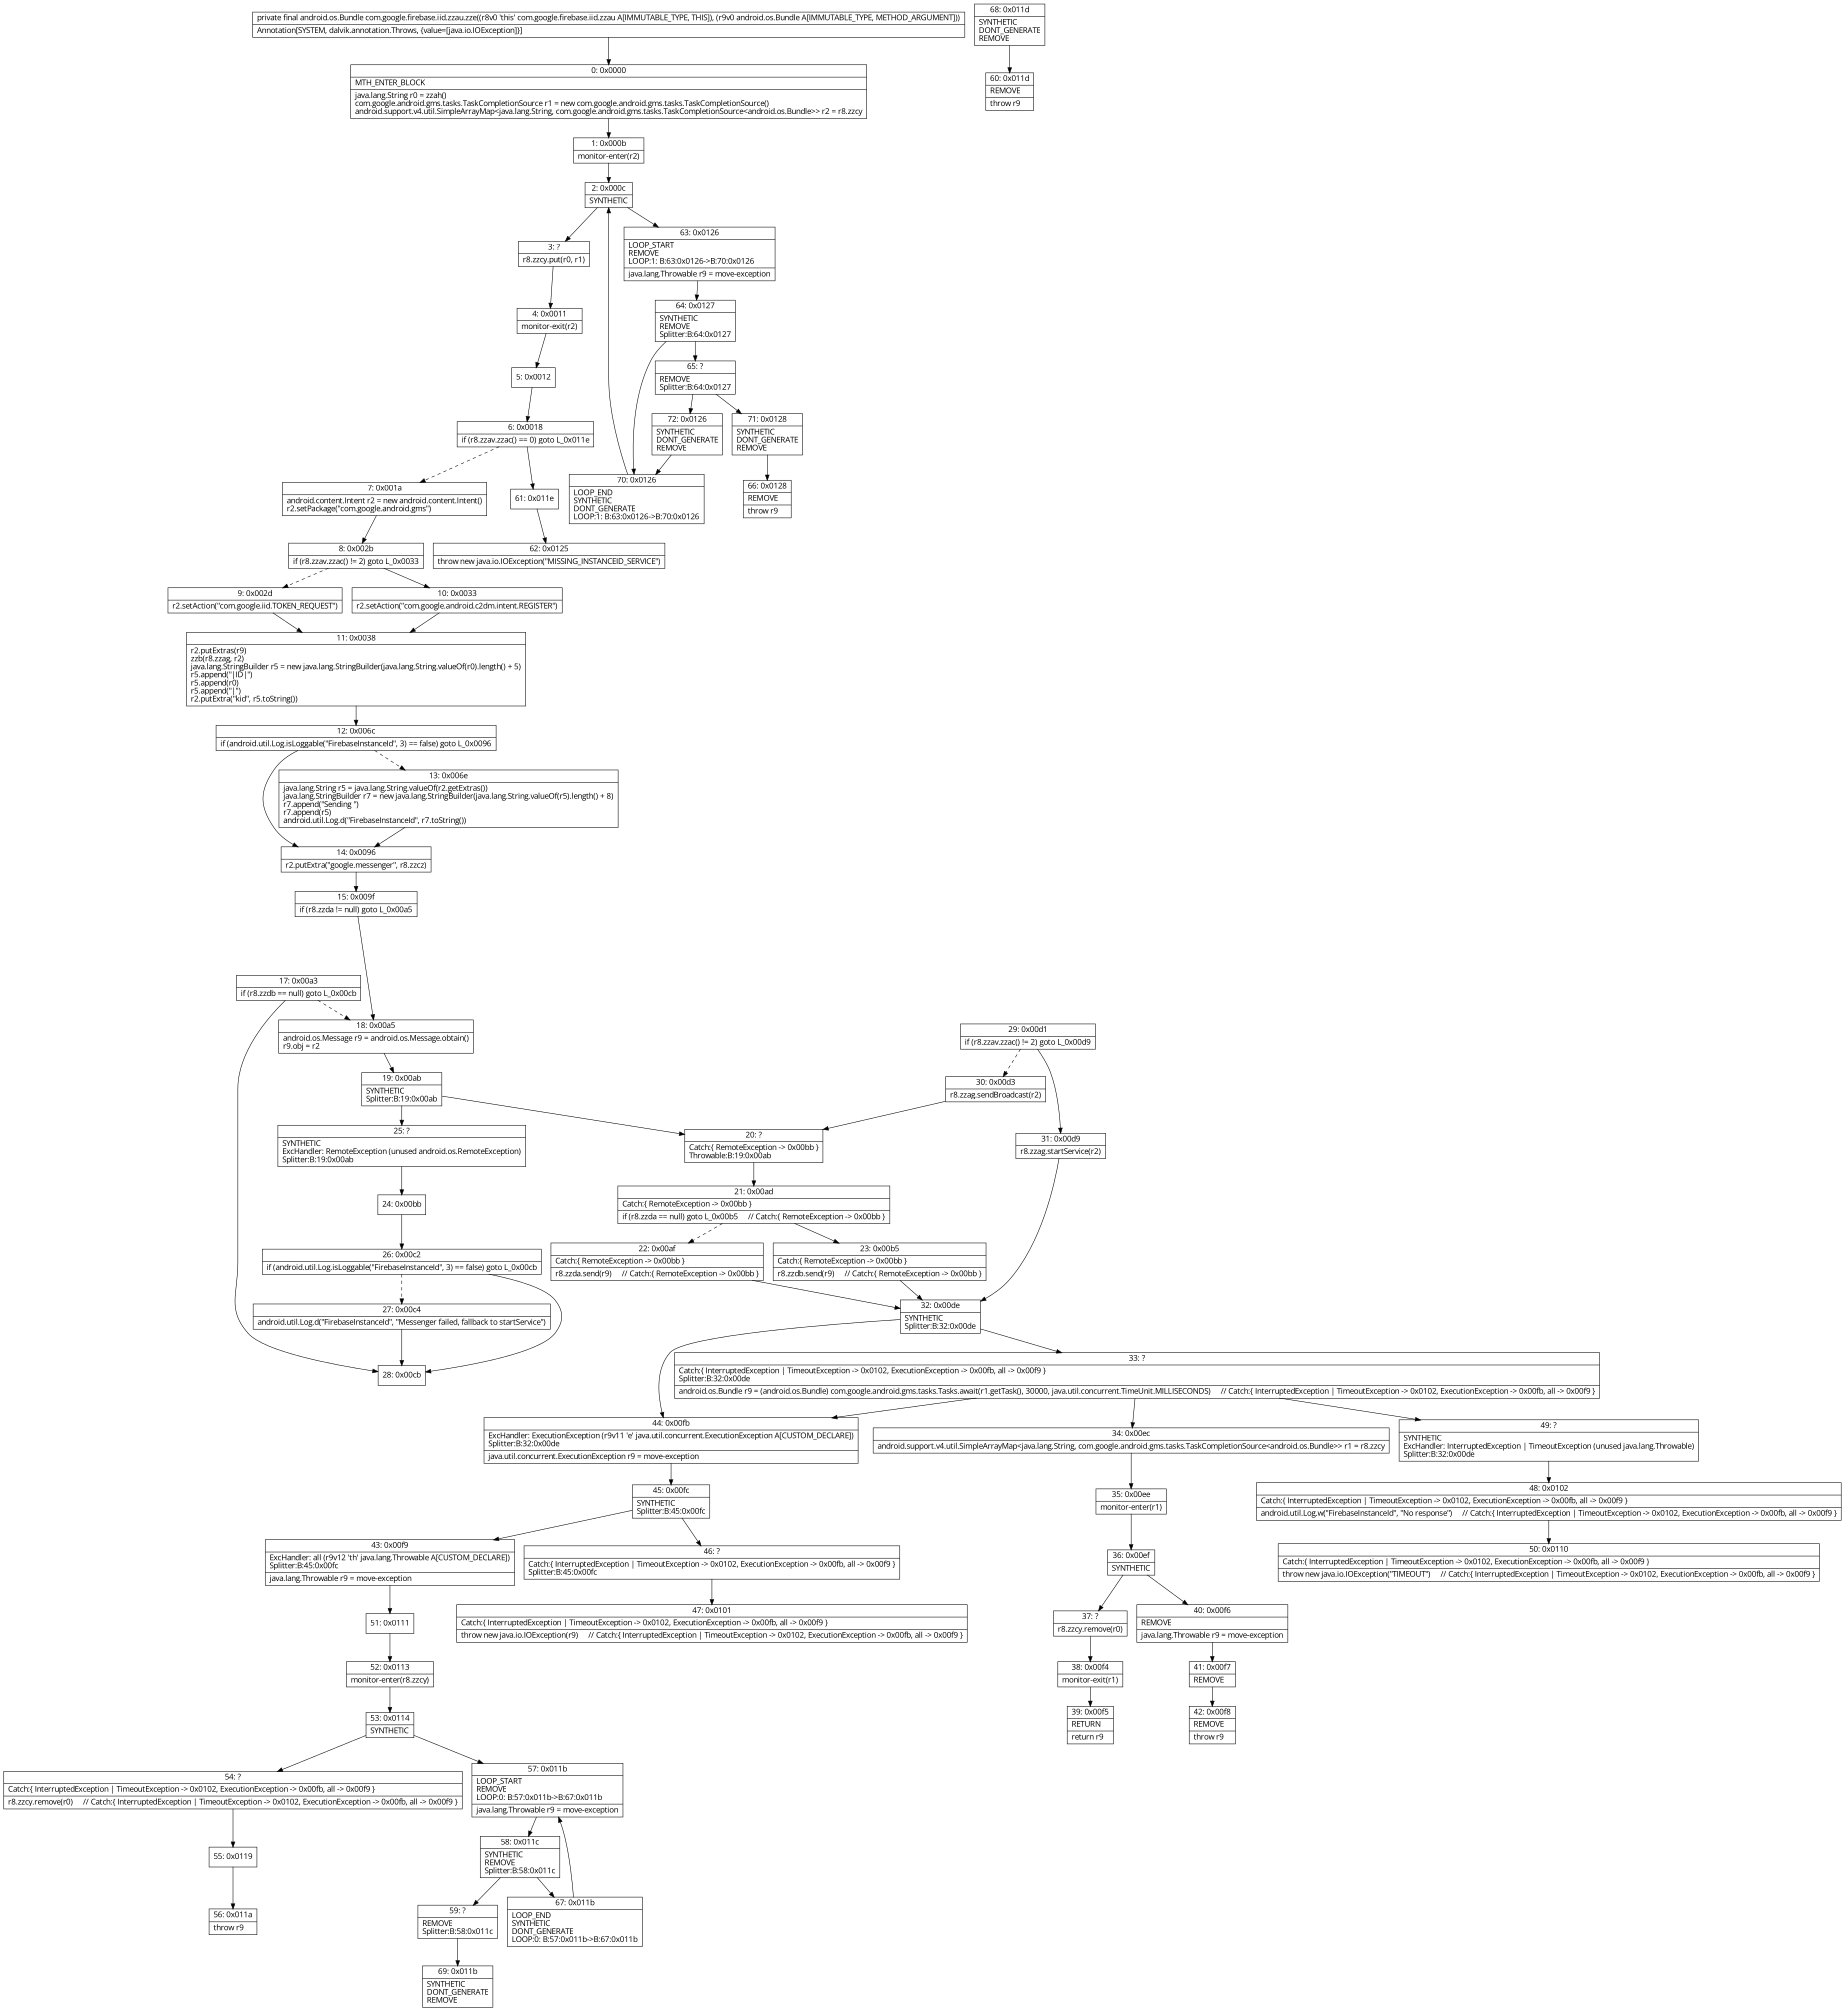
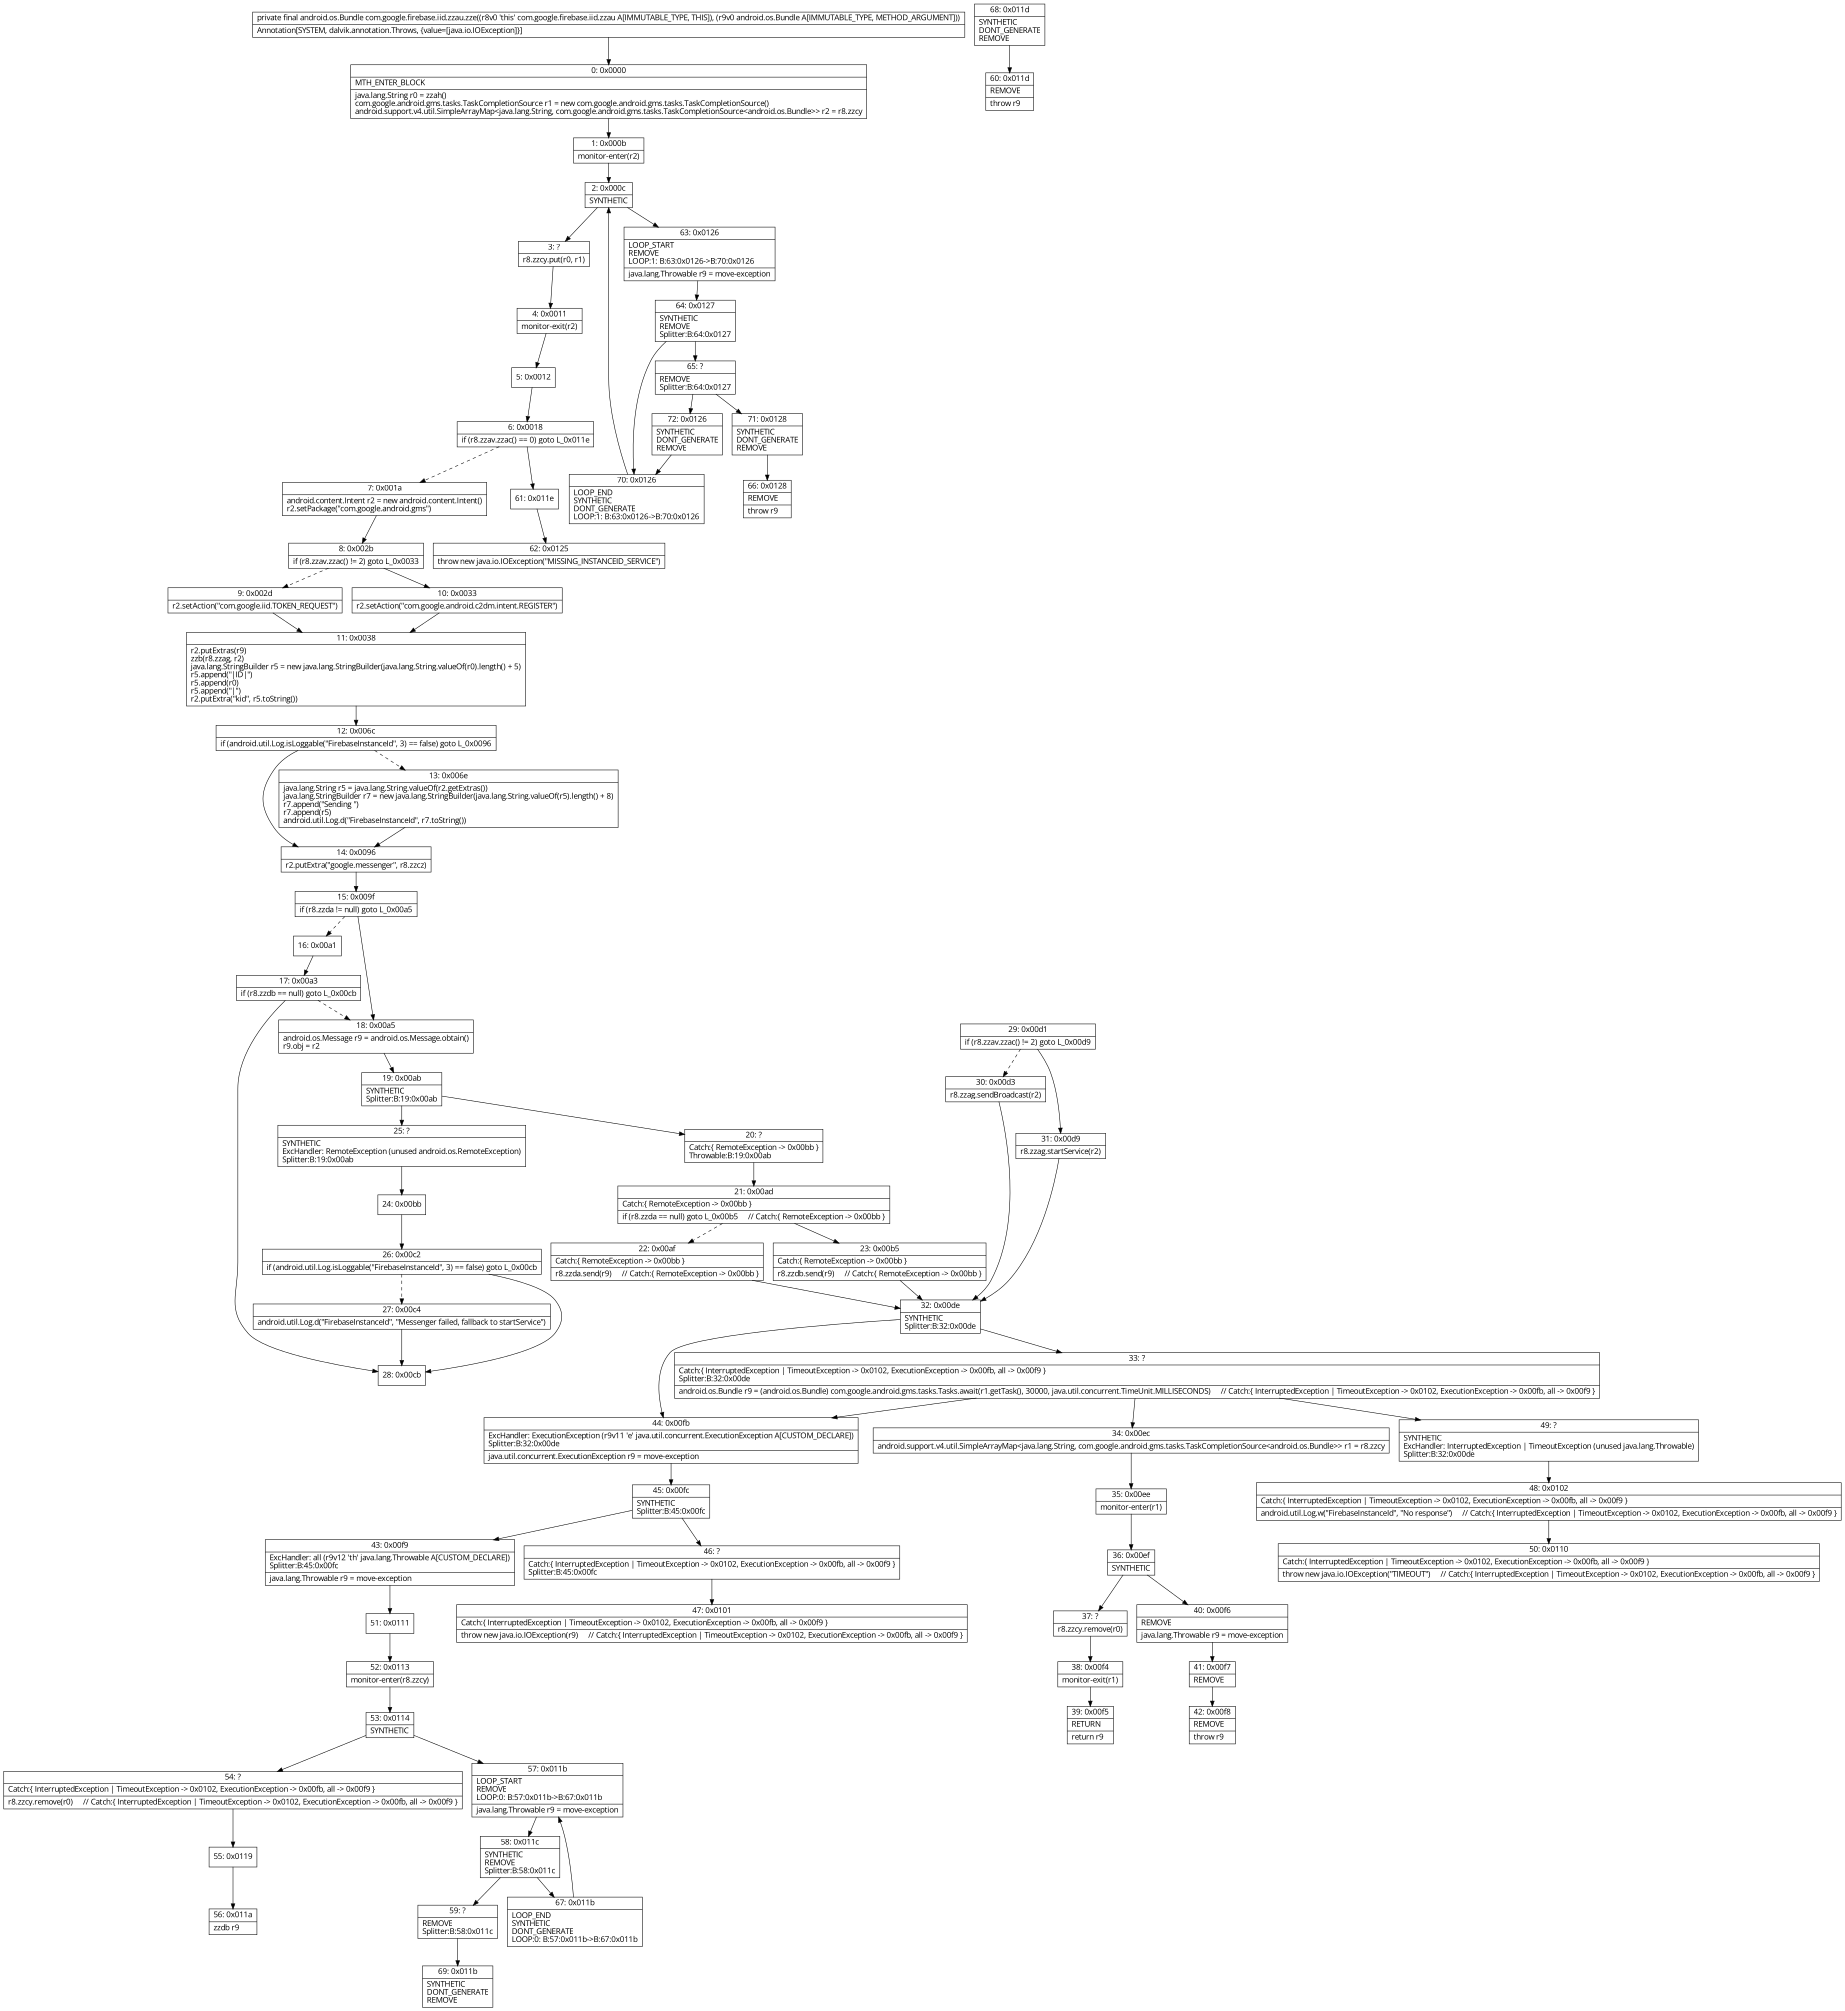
node "16: 0x00a1": added
edge "30: 0x00d3" -> "20: ?": now "30: 0x00d3" -> "32: 0x00de"
node "56: 0x011a": text "throw r9" -> "zzdb r9"
